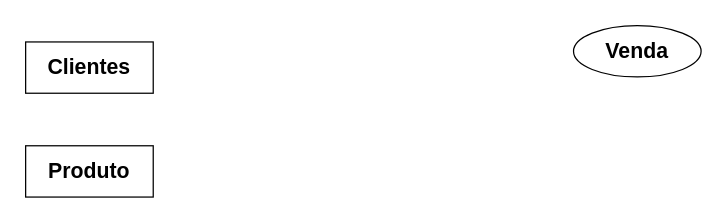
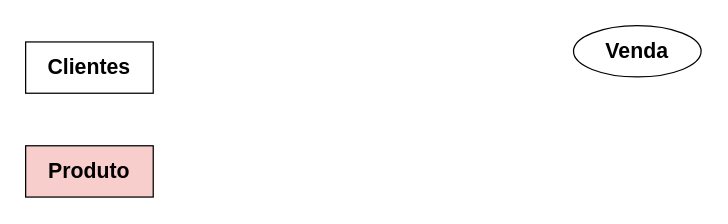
node "Produto": fillcolor #ffffff -> #f8cecc
